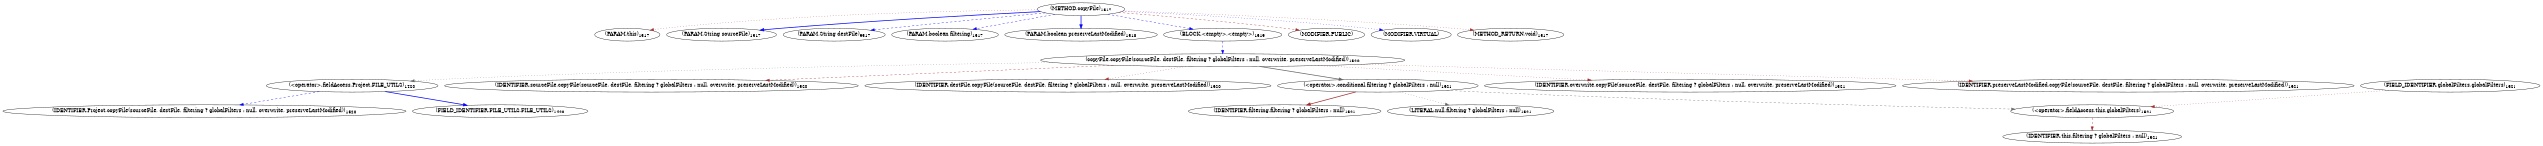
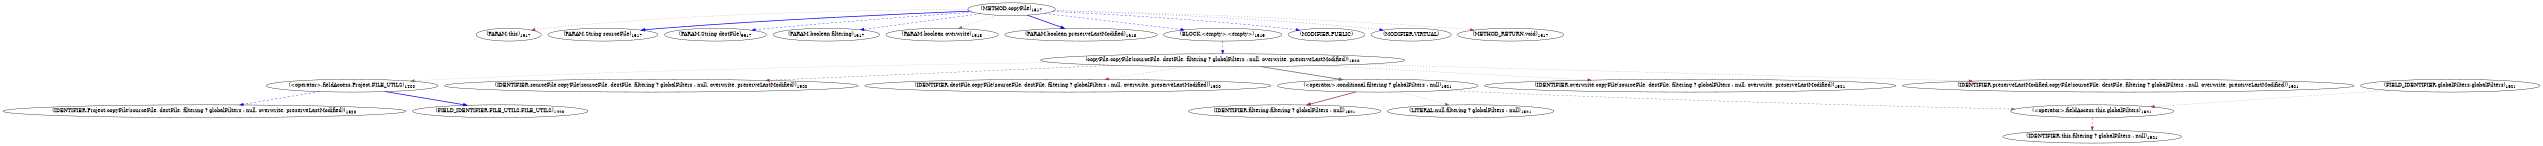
edge "(METHOD,copyFile)" -> "(MODIFIER,PUBLIC)": color brown -> blue
node "(PARAM,boolean overwrite)": added
